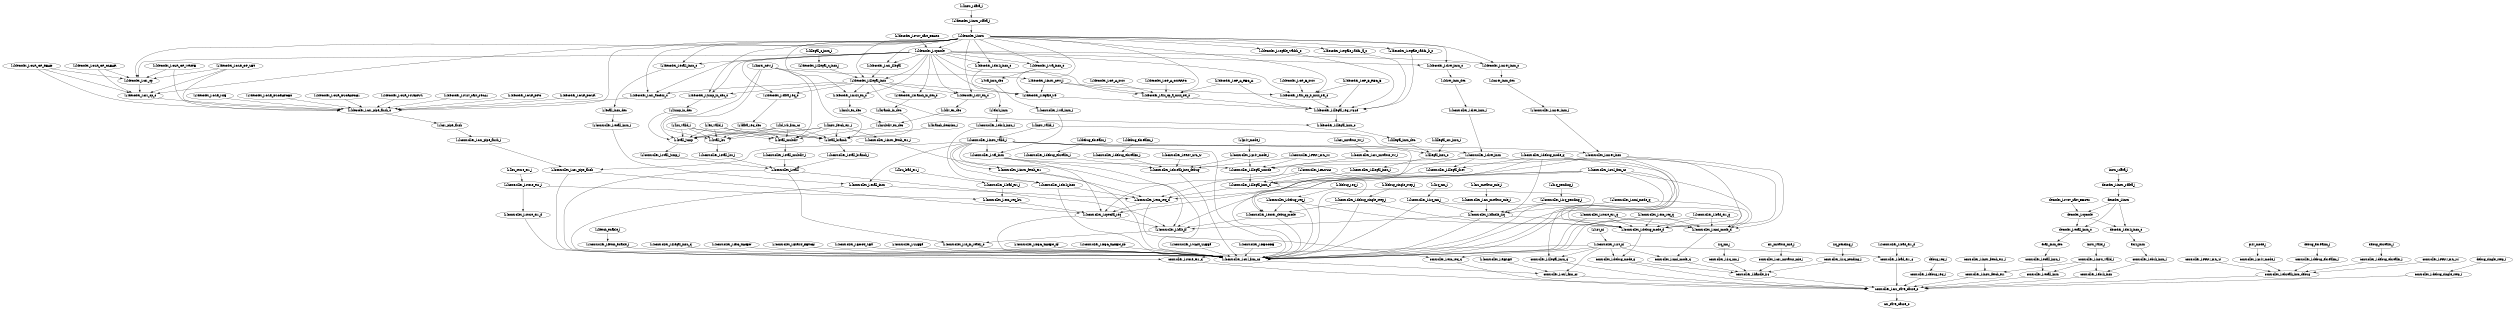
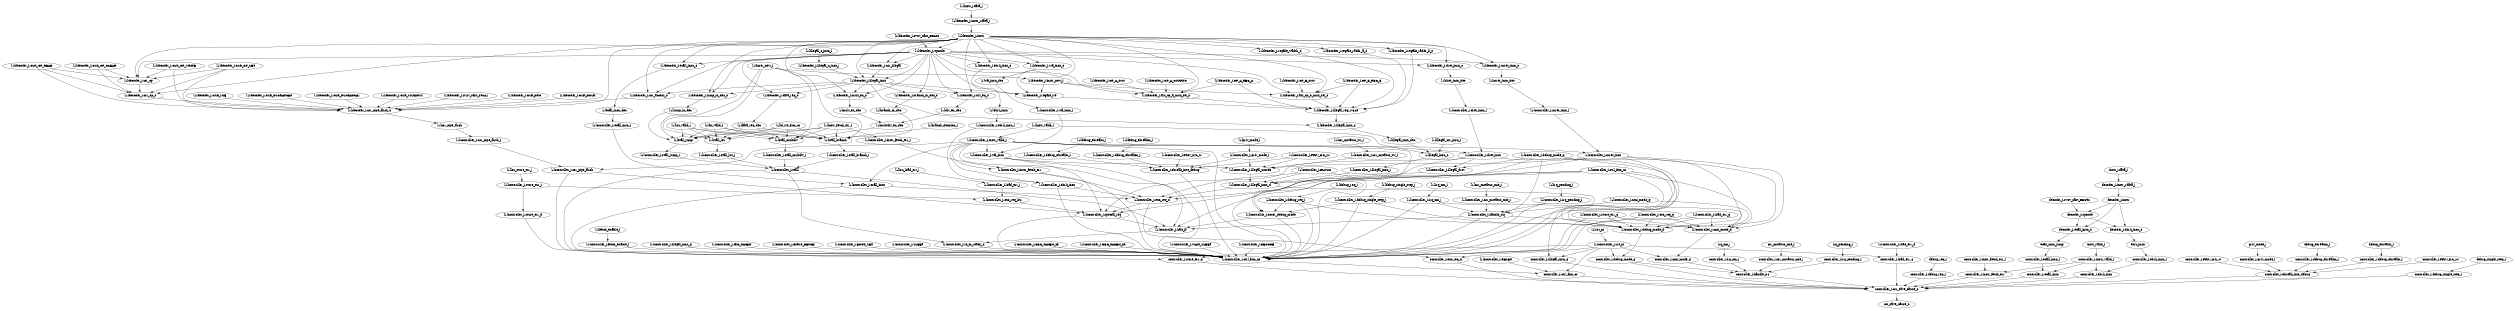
node "ecall_insn_dec": label "ecall_insn_dec" -> "ecall_insn_jump"
